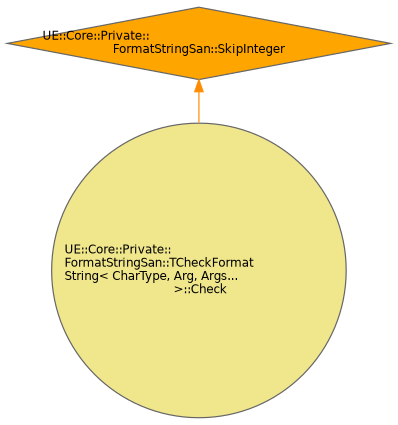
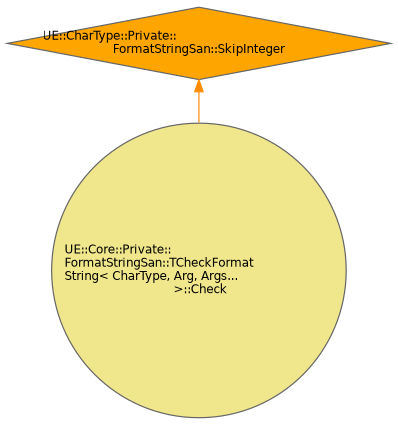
node "UE::Core::Private:: FormatStringSan::SkipInteger": label "UE::Core::Private:: FormatStringSan::SkipInteger" -> "UE::CharType::Private:: FormatStringSan::SkipInteger"
